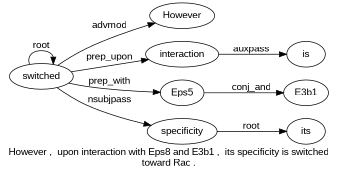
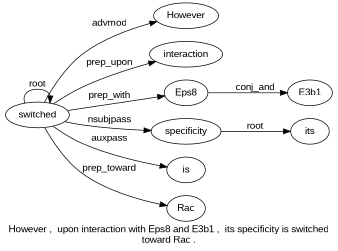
edge "interaction" -> "is": now "switched" -> "is"
node "Eps5": label "Eps5" -> "Eps8"
node "Rac": added
